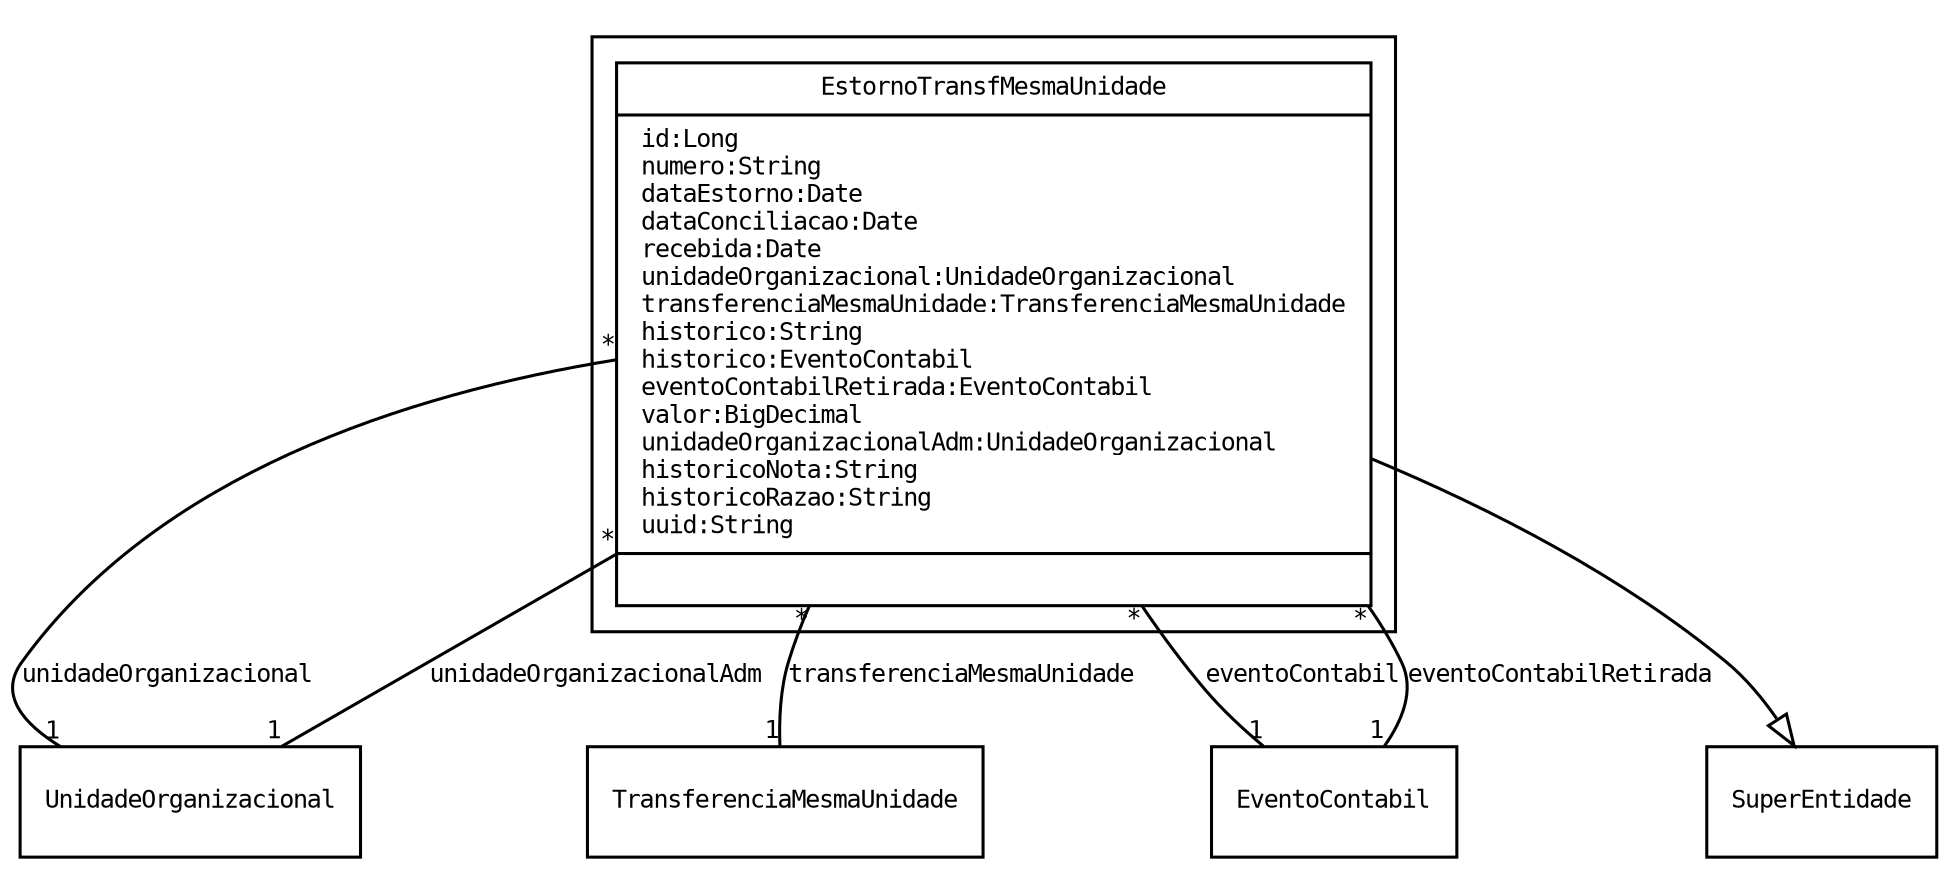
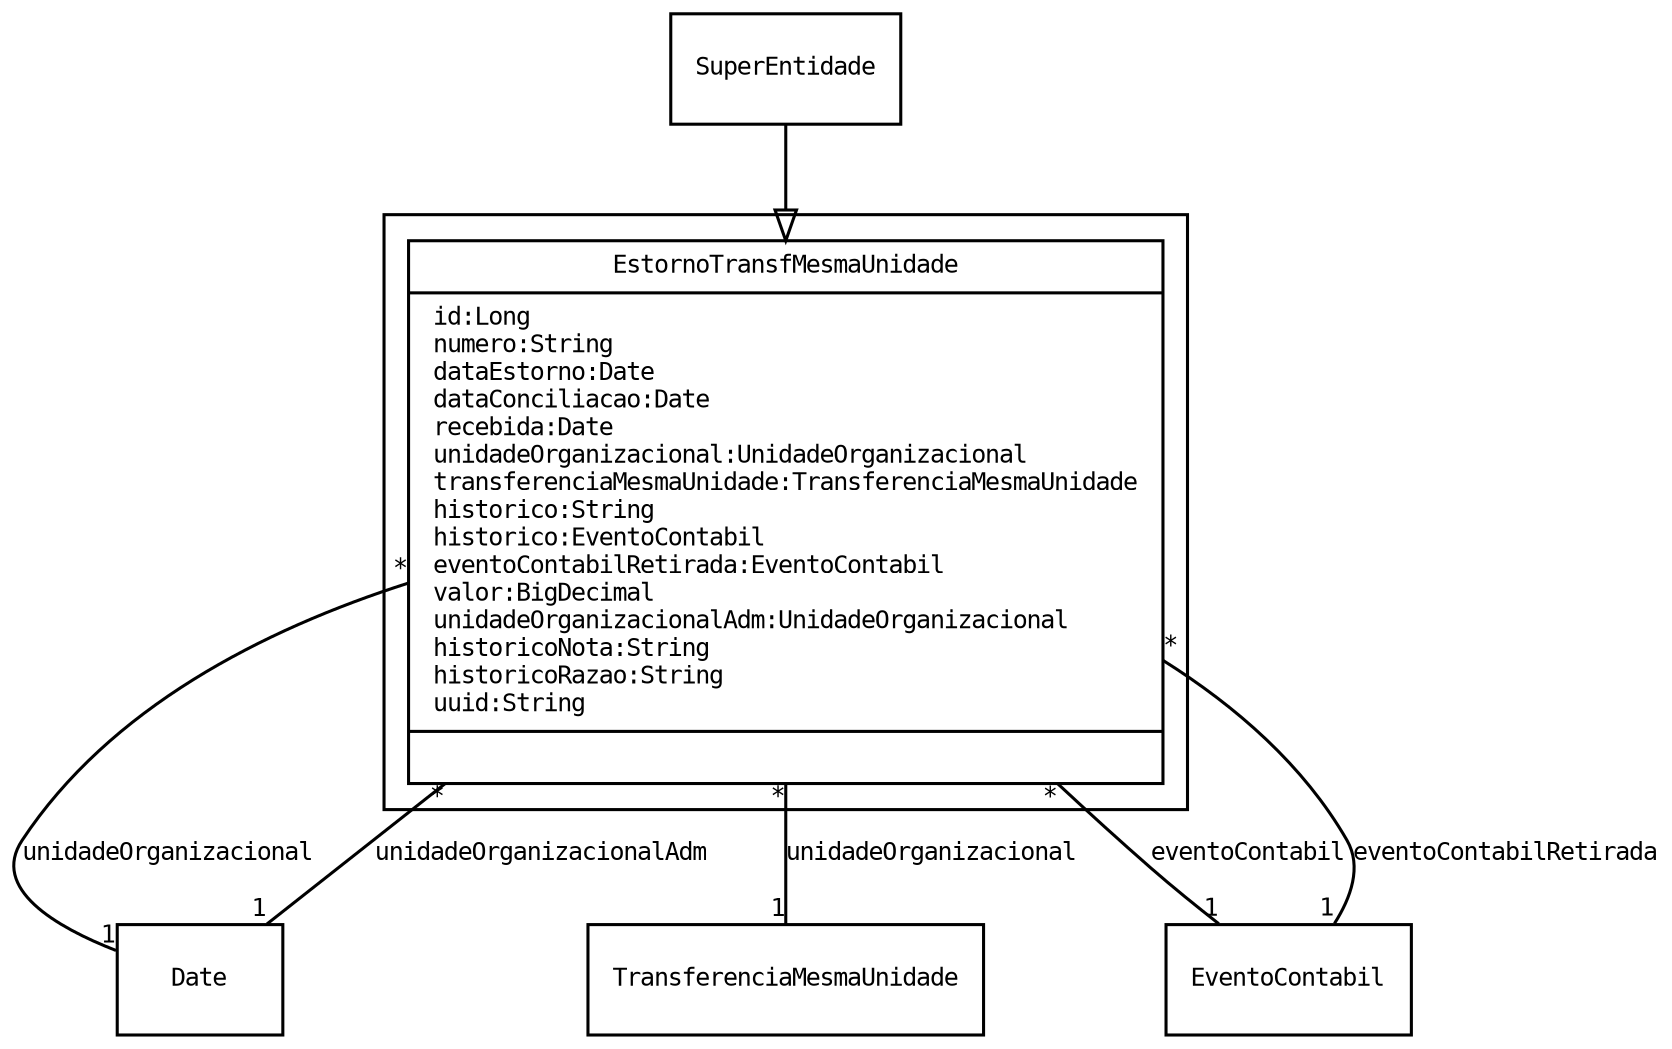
edge "EstornoTransfMesmaUnidade" -> "SuperEntidade": reversed
edge "EstornoTransfMesmaUnidade" -- "TransferenciaMesmaUnidade": label "transferenciaMesmaUnidade" -> "unidadeOrganizacional"
node "UnidadeOrganizacional": label "UnidadeOrganizacional" -> "Date"
